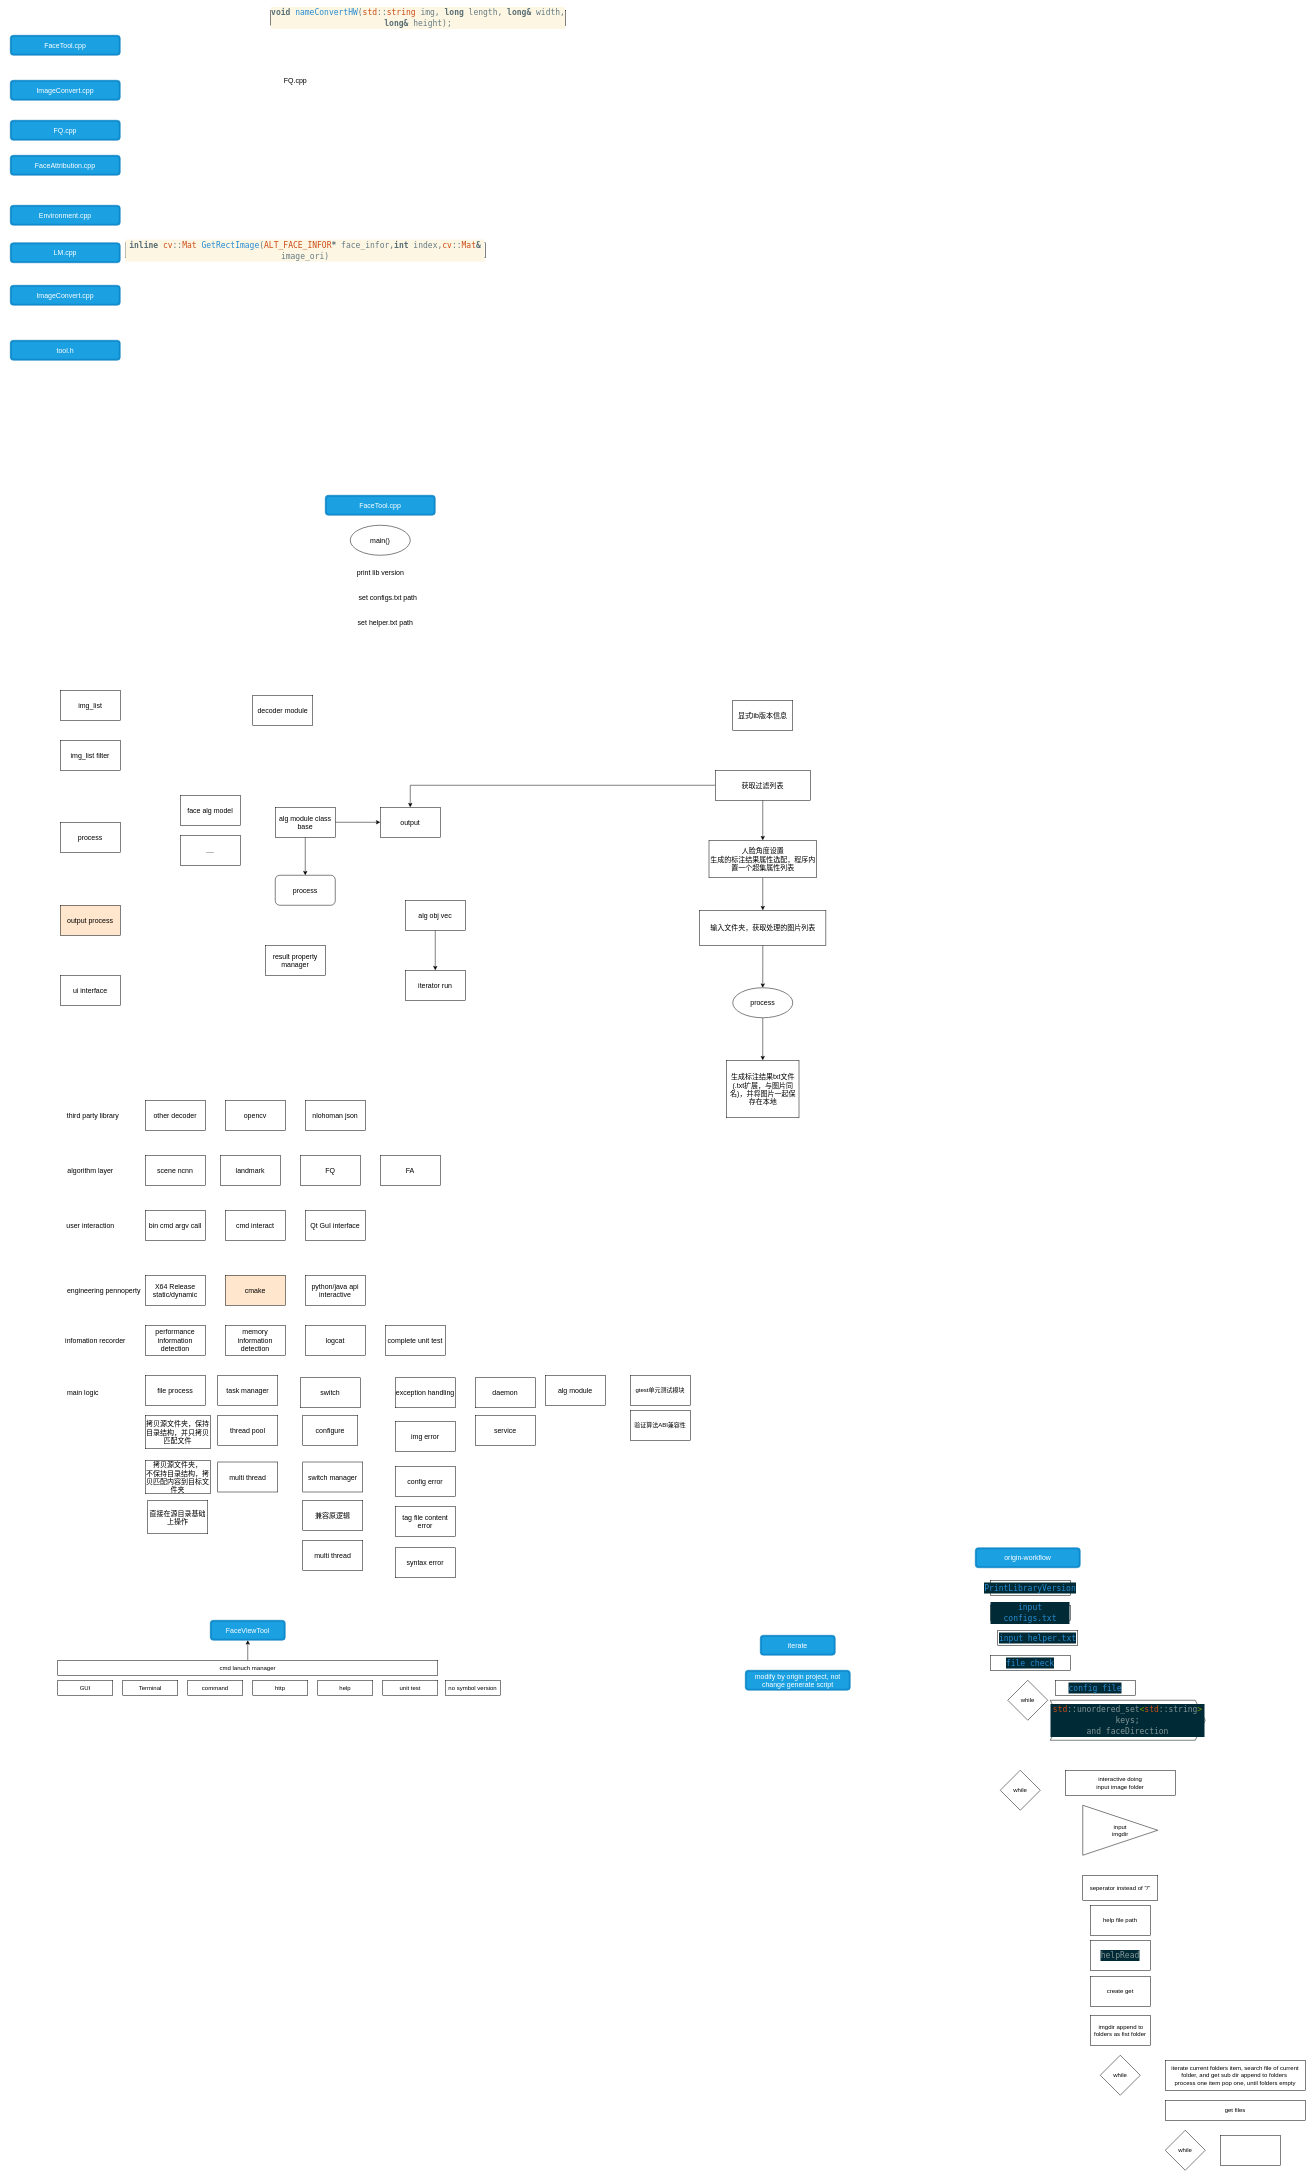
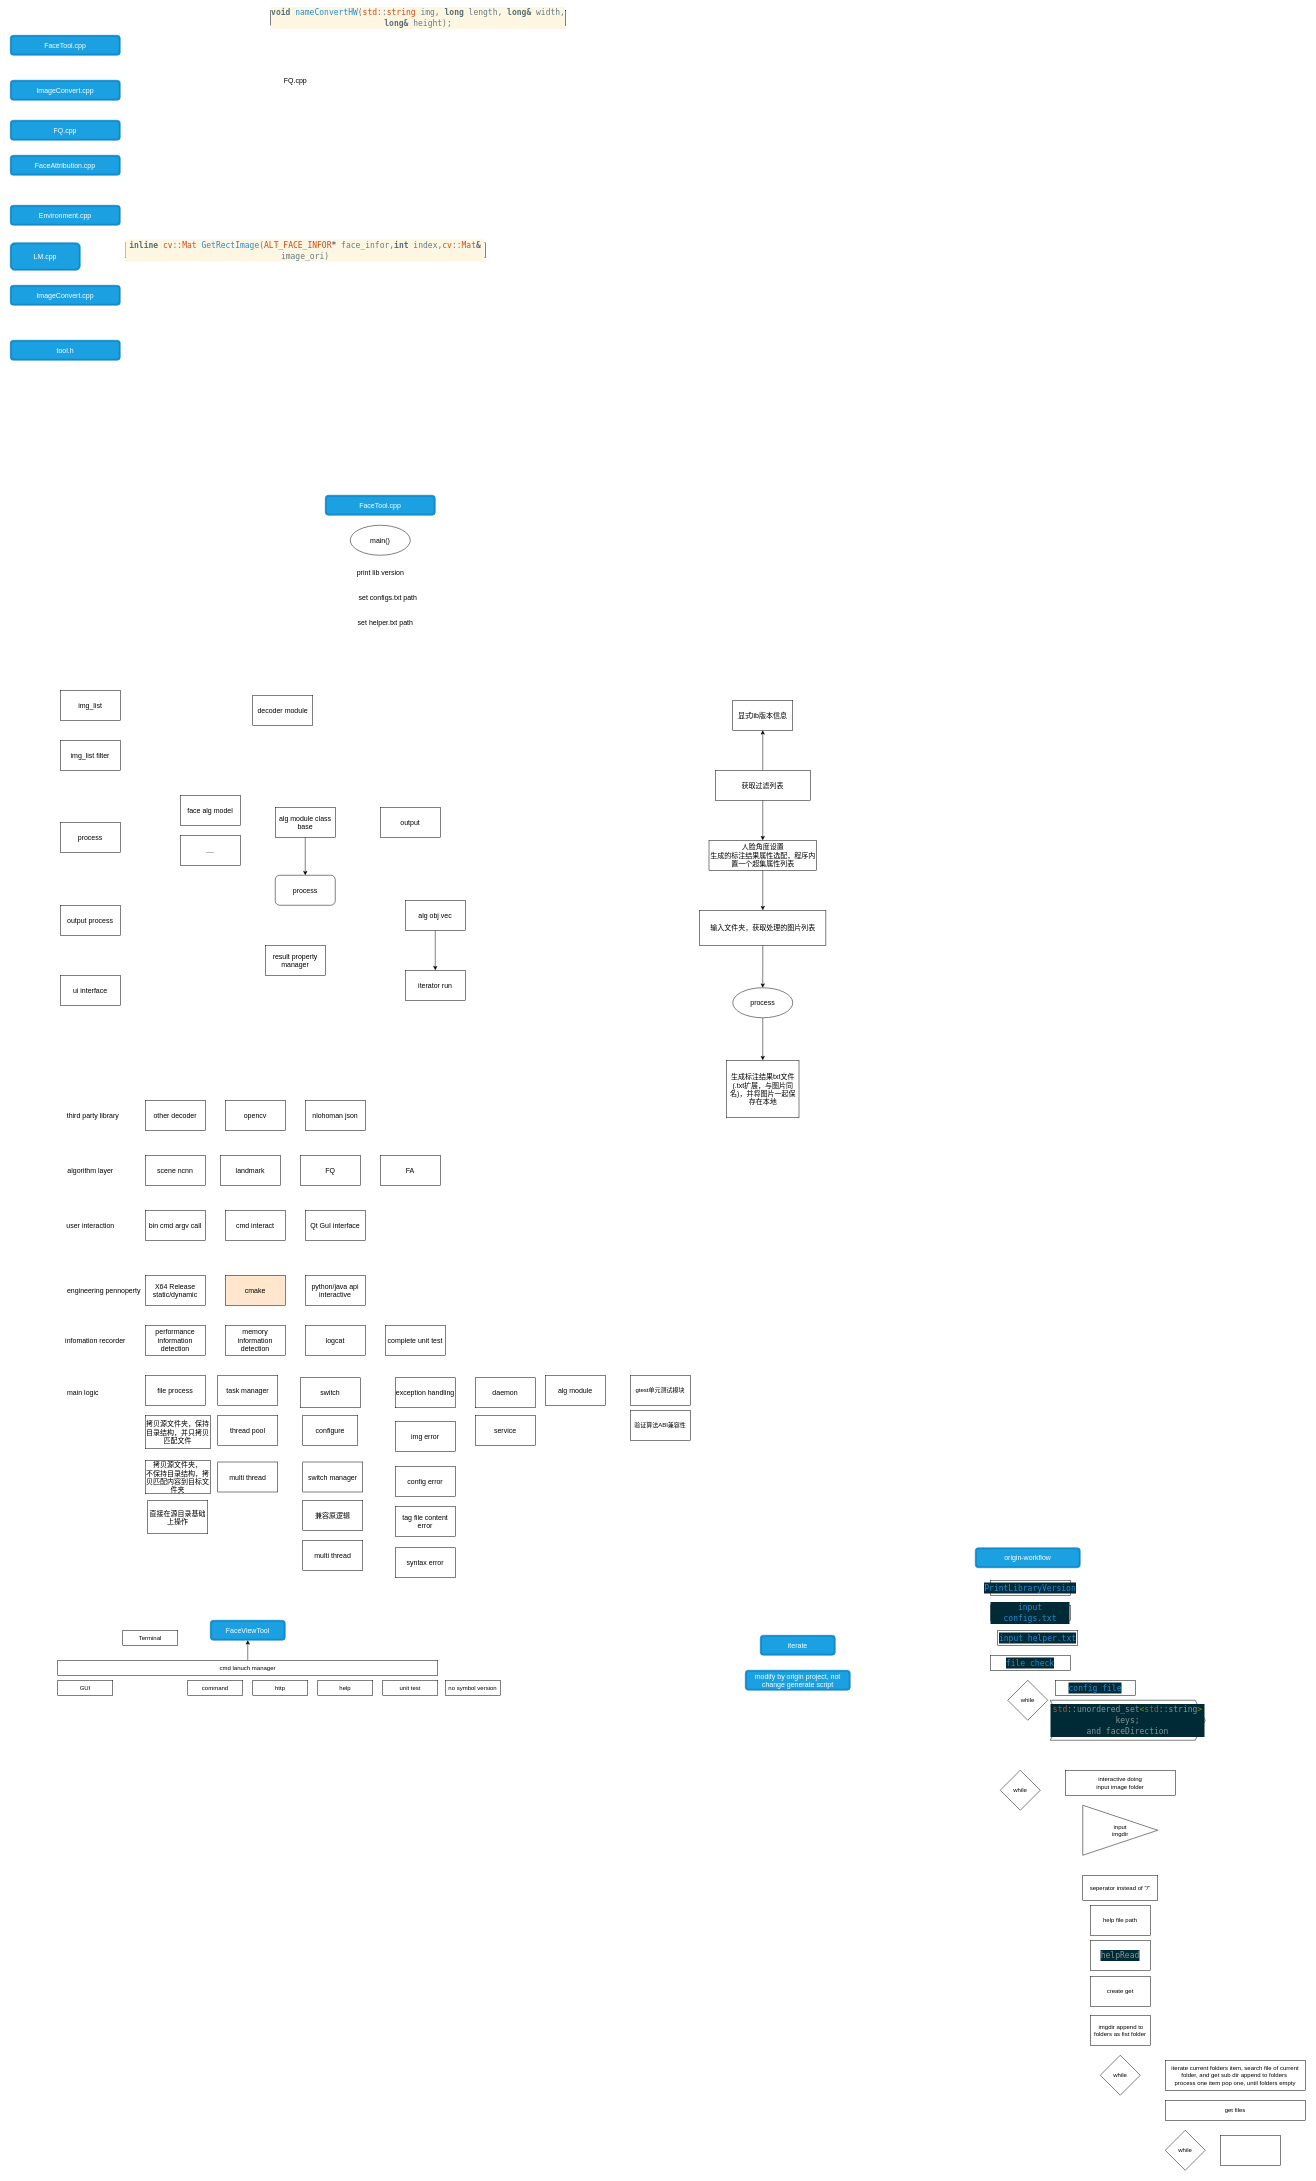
node "LM.cpp": size 110x20 -> 70x28
edge "获取过滤列表" -> "output": now "获取过滤列表" -> "显式lib版本信息"
edge "alg module class base" -> "output": removed
node "人脸角度设置 生成的标注结果属性选配，程序内置一个超集属性列表": size 108x38 -> 108x30
node "output process": fillcolor #ffe6cc -> #ffffff
node "Terminal": moved (150, 1688) -> (150, 1638)
